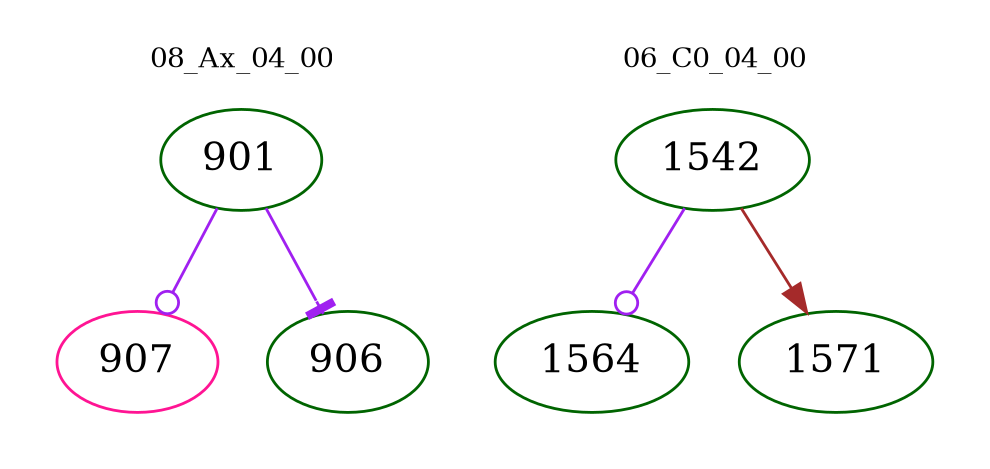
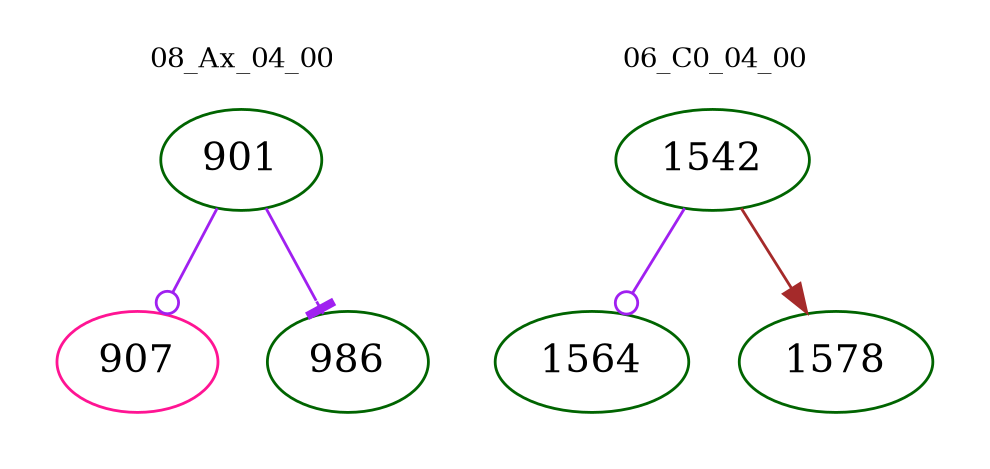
node "906": label "906" -> "986"
node "1571": label "1571" -> "1578"
